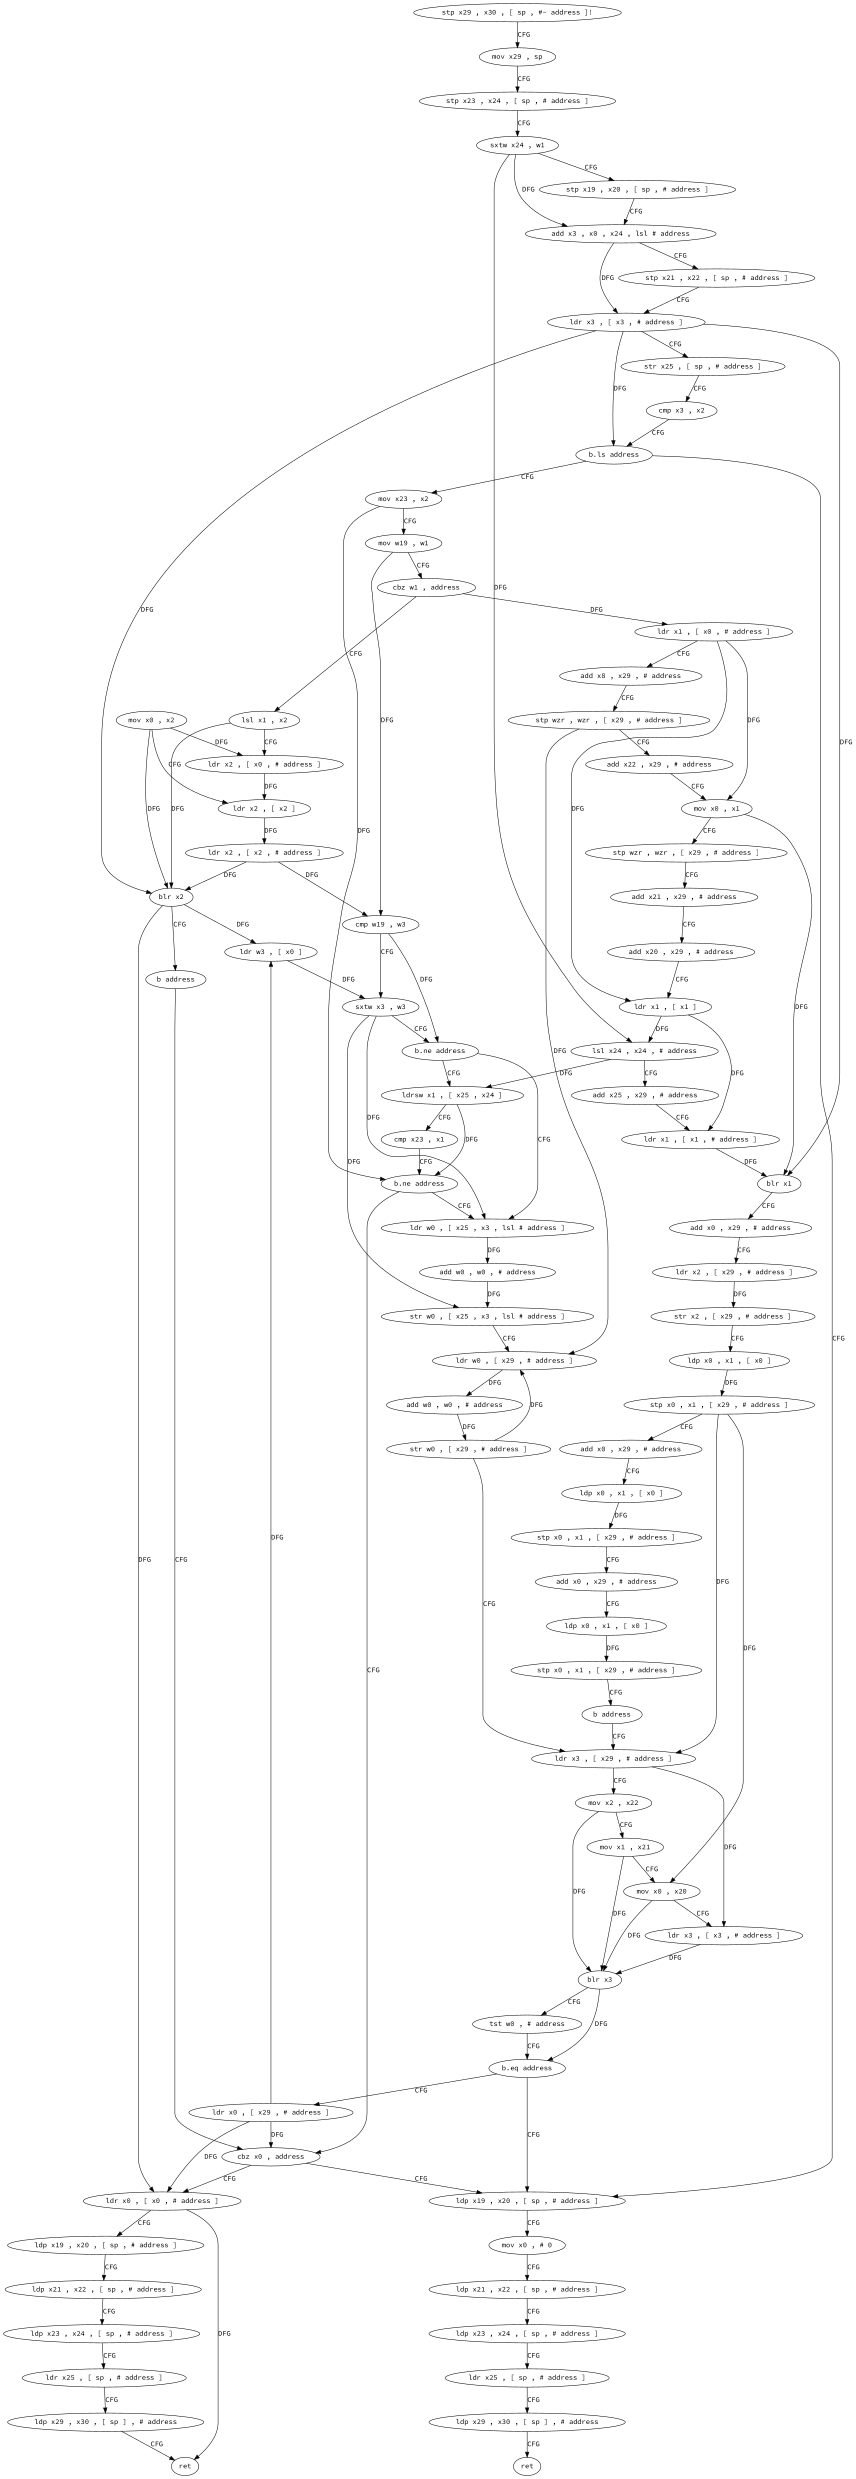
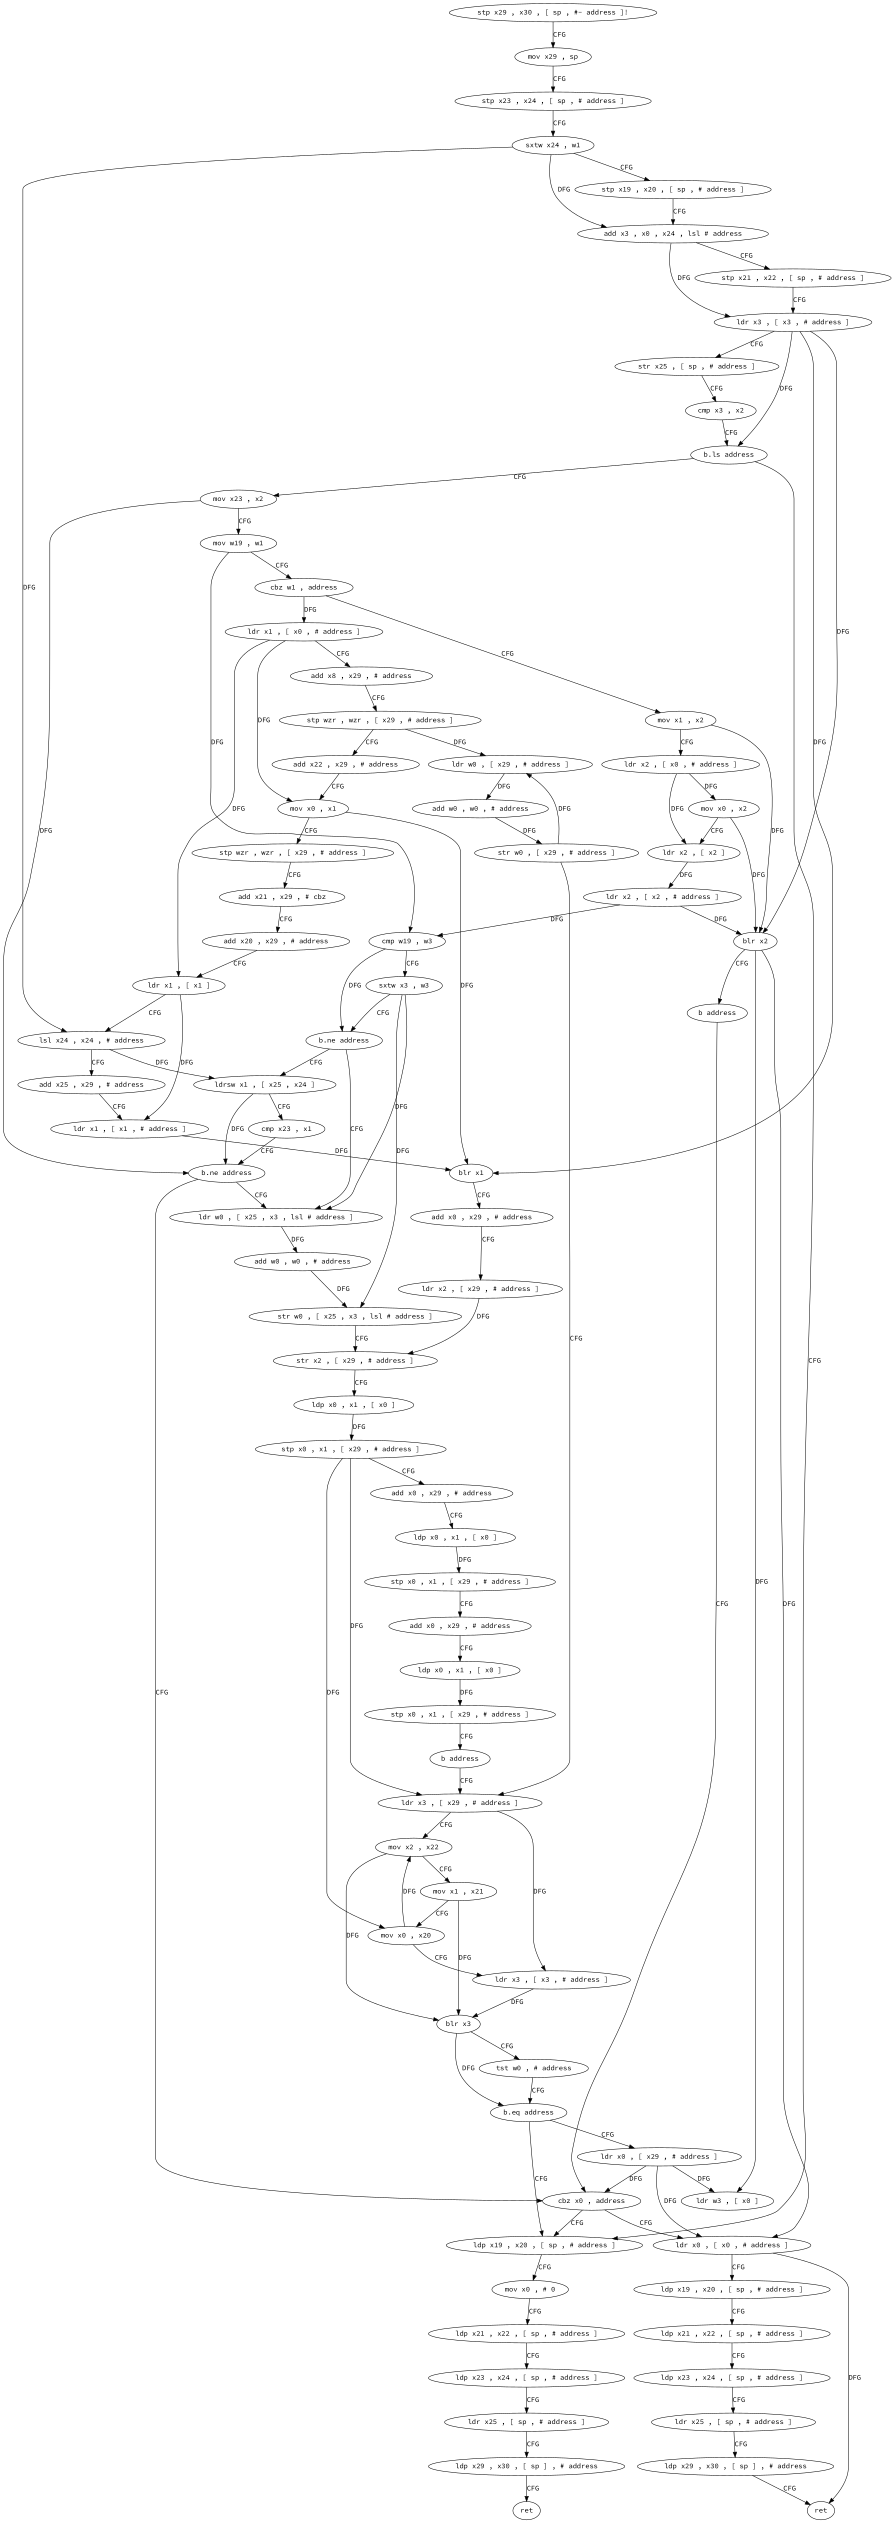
node "lsl x1 , x2": label "lsl x1 , x2" -> "mov x1 , x2"
edge "mov x0 , x2" -> "ldr x2 , [ x0 , # address ]": reversed
node "add x21 , x29 , # address": label "add x21 , x29 , # address" -> "add x21 , x29 , # cbz"
edge "ldr w3 , [ x0 ]" -> "sxtw x3 , w3": removed, label "DFG"
edge "ldr x1 , [ x1 ]" -> "lsl x24 , x24 , # address": label "DFG" -> "CFG"
edge "str w0 , [ x25 , x3 , lsl # address ]" -> "ldr w0 , [ x29 , # address ]": now "str w0 , [ x25 , x3 , lsl # address ]" -> "str x2 , [ x29 , # address ]"
edge "mov x0 , x20" -> "blr x3": now "mov x0 , x20" -> "mov x2 , x22"
